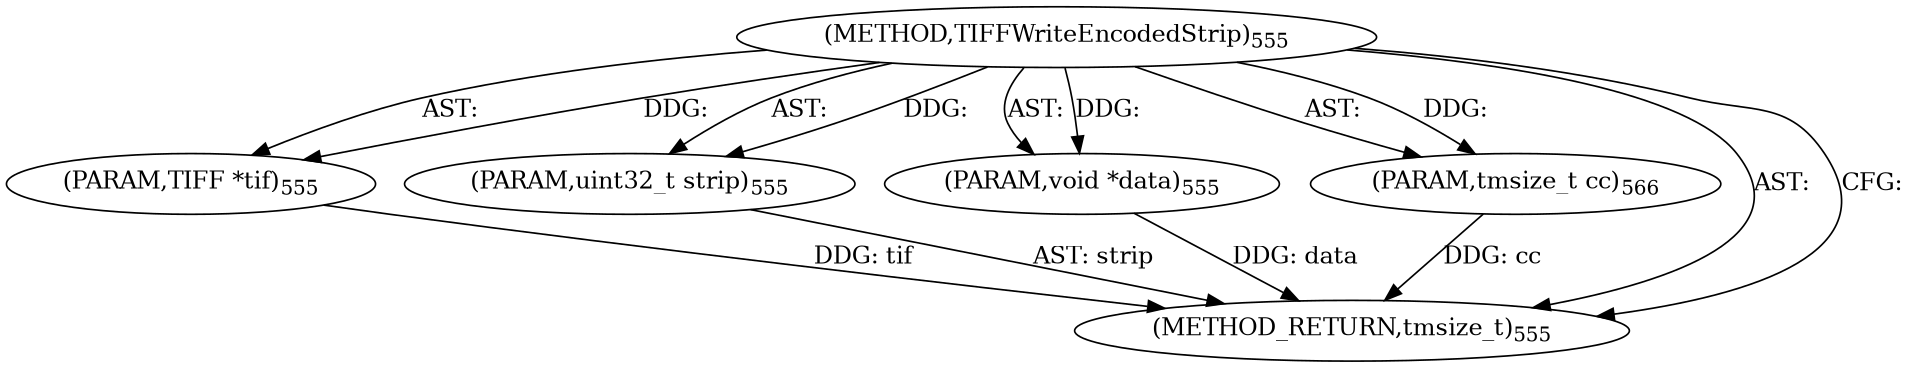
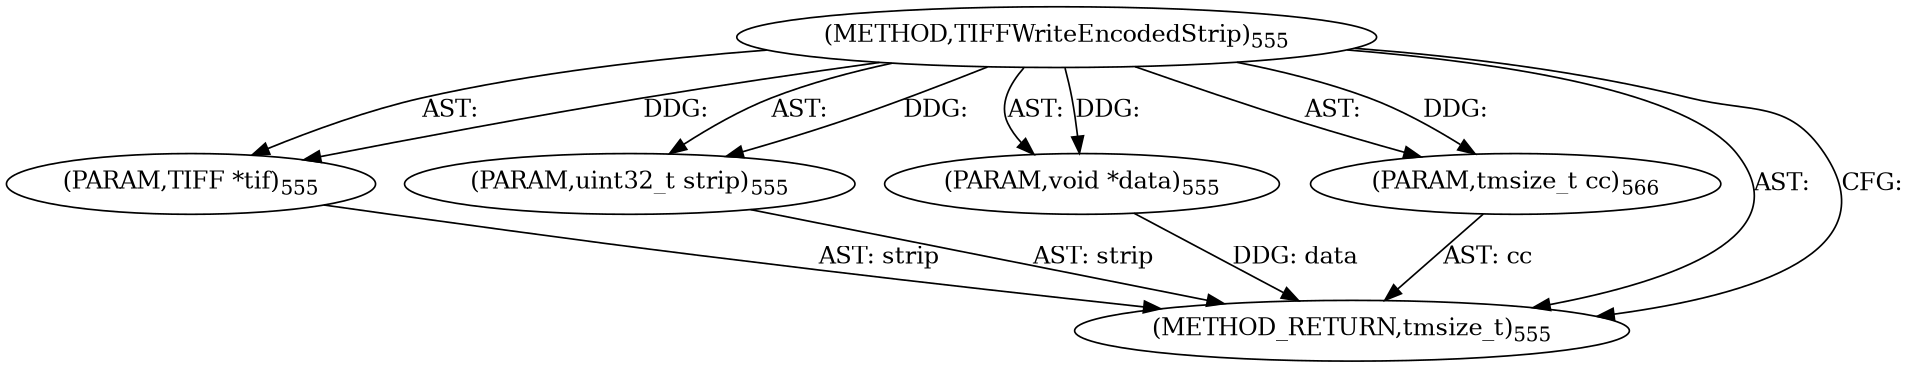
edge "(PARAM,TIFF *tif)" -> "(METHOD_RETURN,tmsize_t)": label "DDG: tif" -> "AST: strip"
edge "(PARAM,tmsize_t cc)" -> "(METHOD_RETURN,tmsize_t)": label "DDG: cc" -> "AST: cc"
